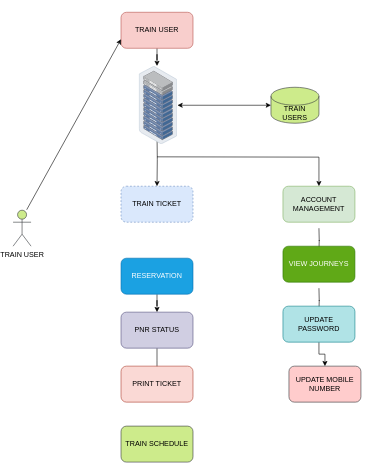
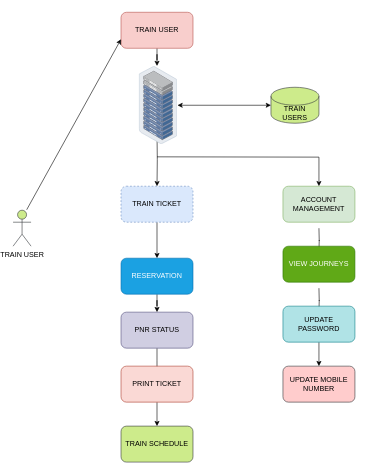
edge "TRAIN TICKET" -> "RESERVATION": added
node "UPDATE MOBILE NUMBER": moved (325, 384) -> (319, 384)
edge "PRINT TICKET" -> "TRAIN SCHEDULE": added
